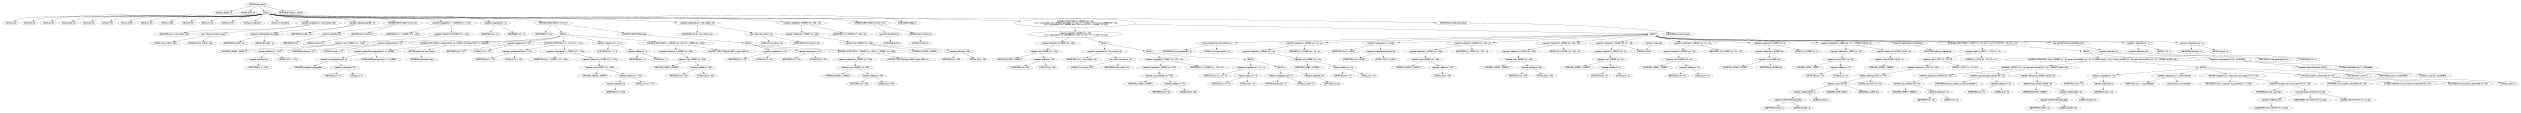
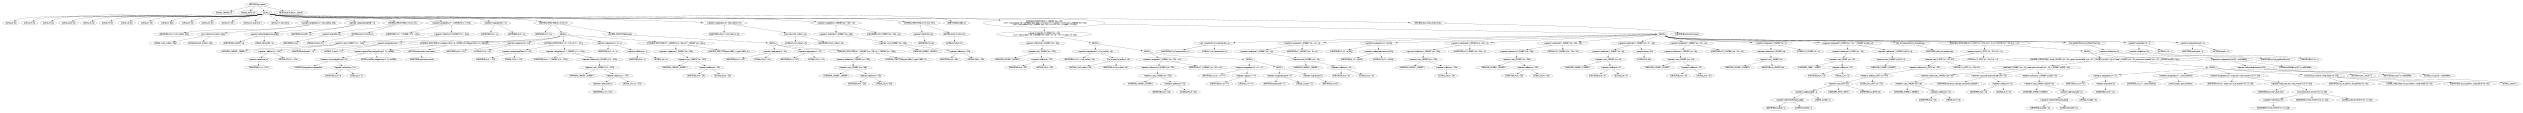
edge "(<operator>.assignment,*(_DWORD *)(v6 + 8) = -100)" -> "(LITERAL,100,-100)": now "(<operator>.assignment,*(_DWORD *)(v6 + 8) = -100)" -> "(<operator>.minus,-100)"
